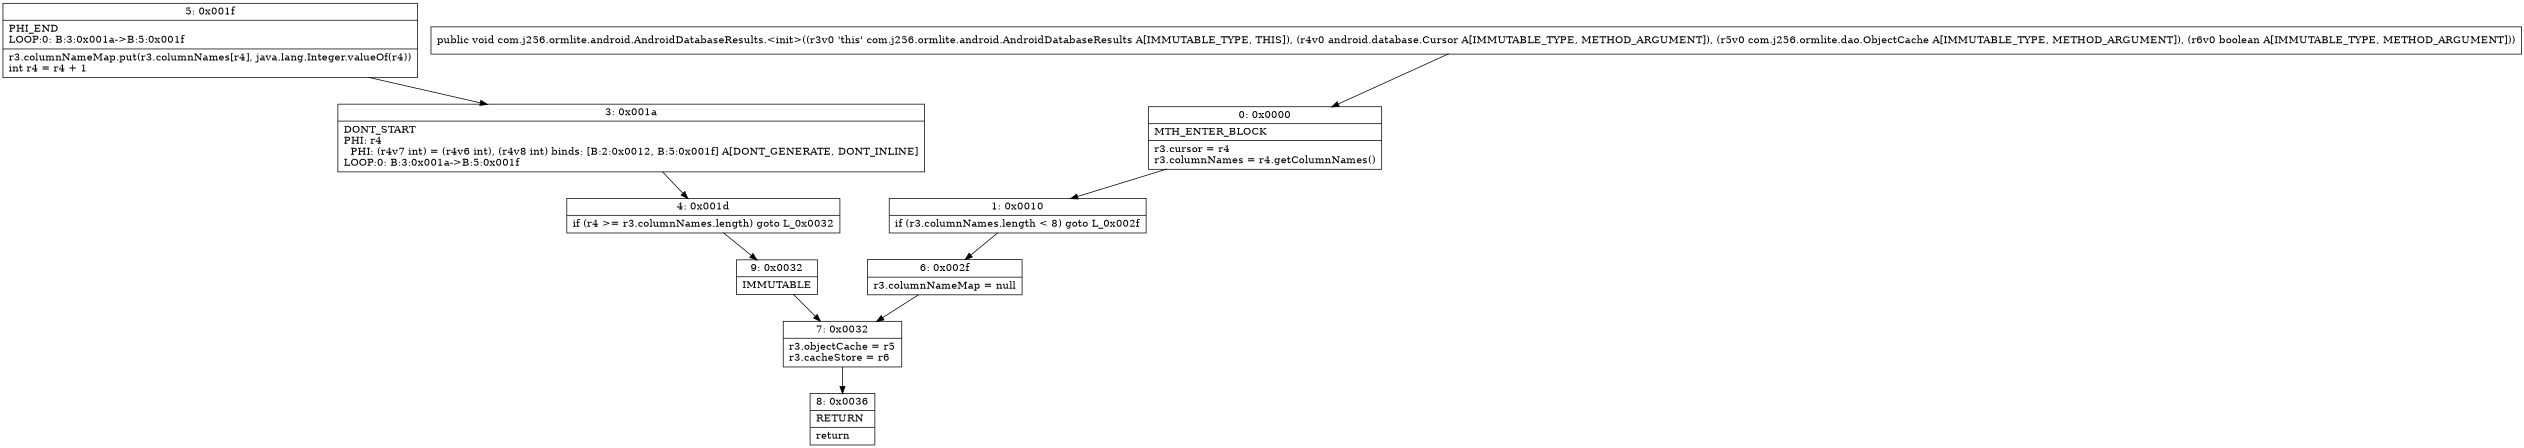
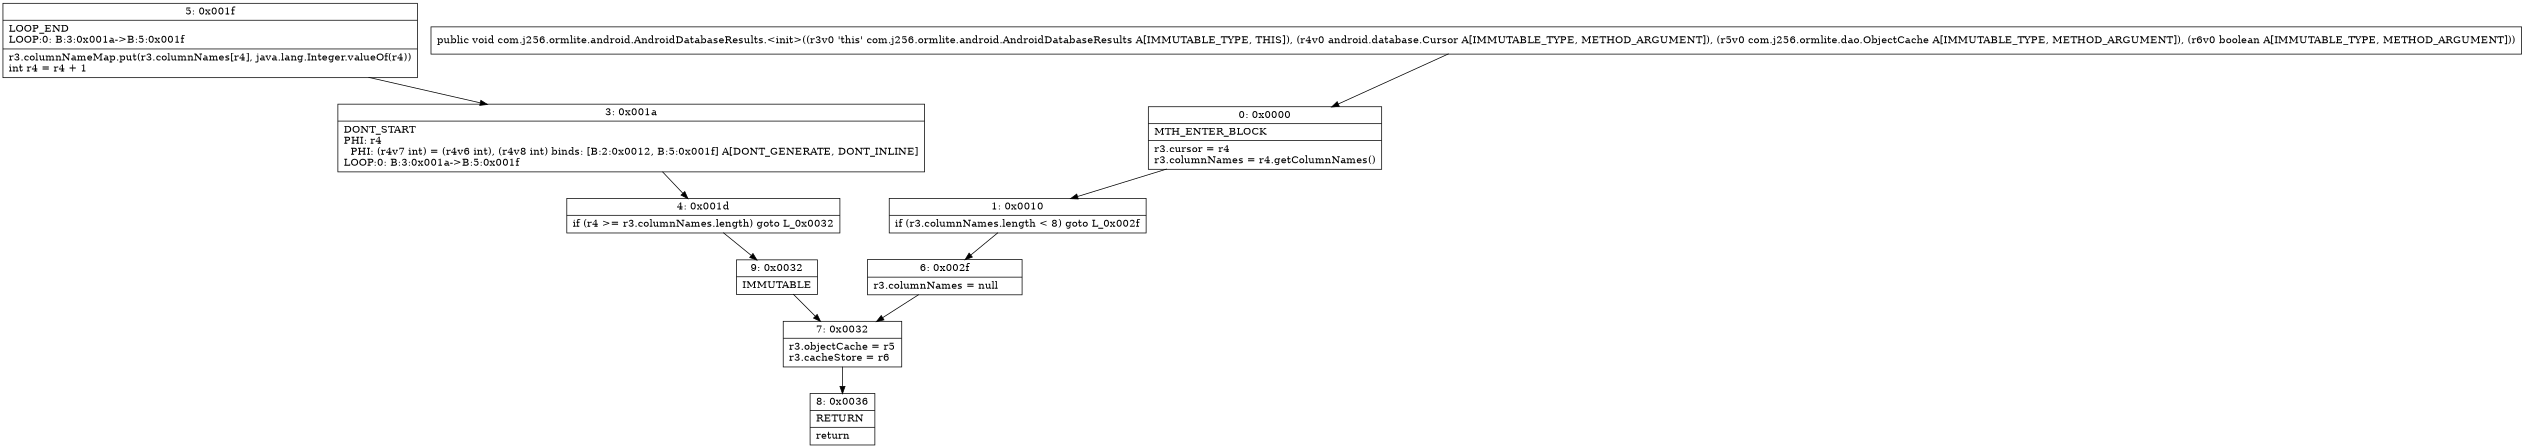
node "5: 0x001f": text "PHI_END" -> "LOOP_END"
node "6: 0x002f": text "r3.columnNameMap = null" -> "r3.columnNames = null"
